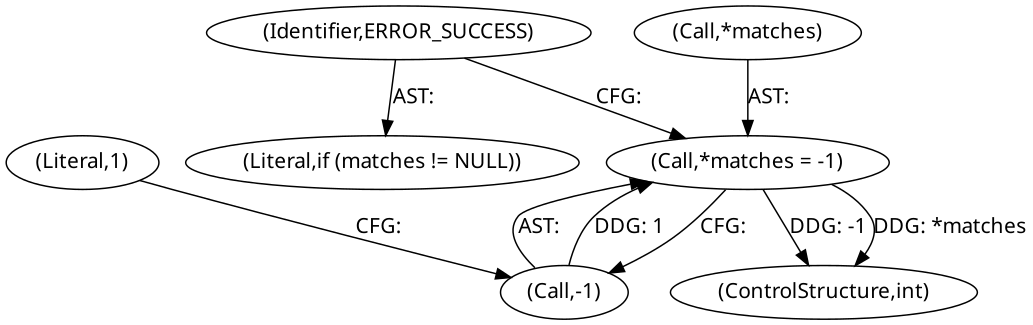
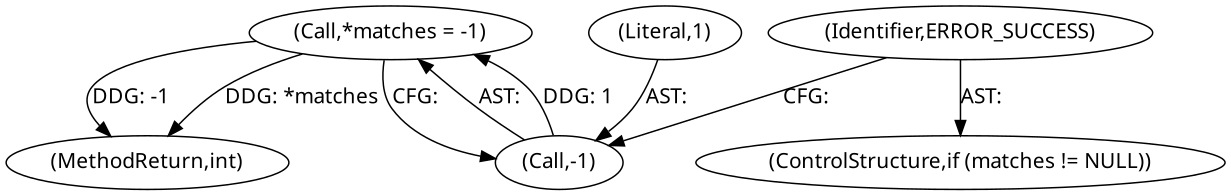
node "(Call,*matches)": removed
edge "(Identifier,ERROR_SUCCESS)" -> "(Call,*matches = -1)": now "(Identifier,ERROR_SUCCESS)" -> "(Call,-1)"
node "(Literal,if (matches != NULL))": label "(Literal,if (matches != NULL))" -> "(ControlStructure,if (matches != NULL))"
edge "(Literal,1)" -> "(Call,-1)": label "CFG: " -> "AST: "
node "(ControlStructure,int)": label "(ControlStructure,int)" -> "(MethodReturn,int)"
